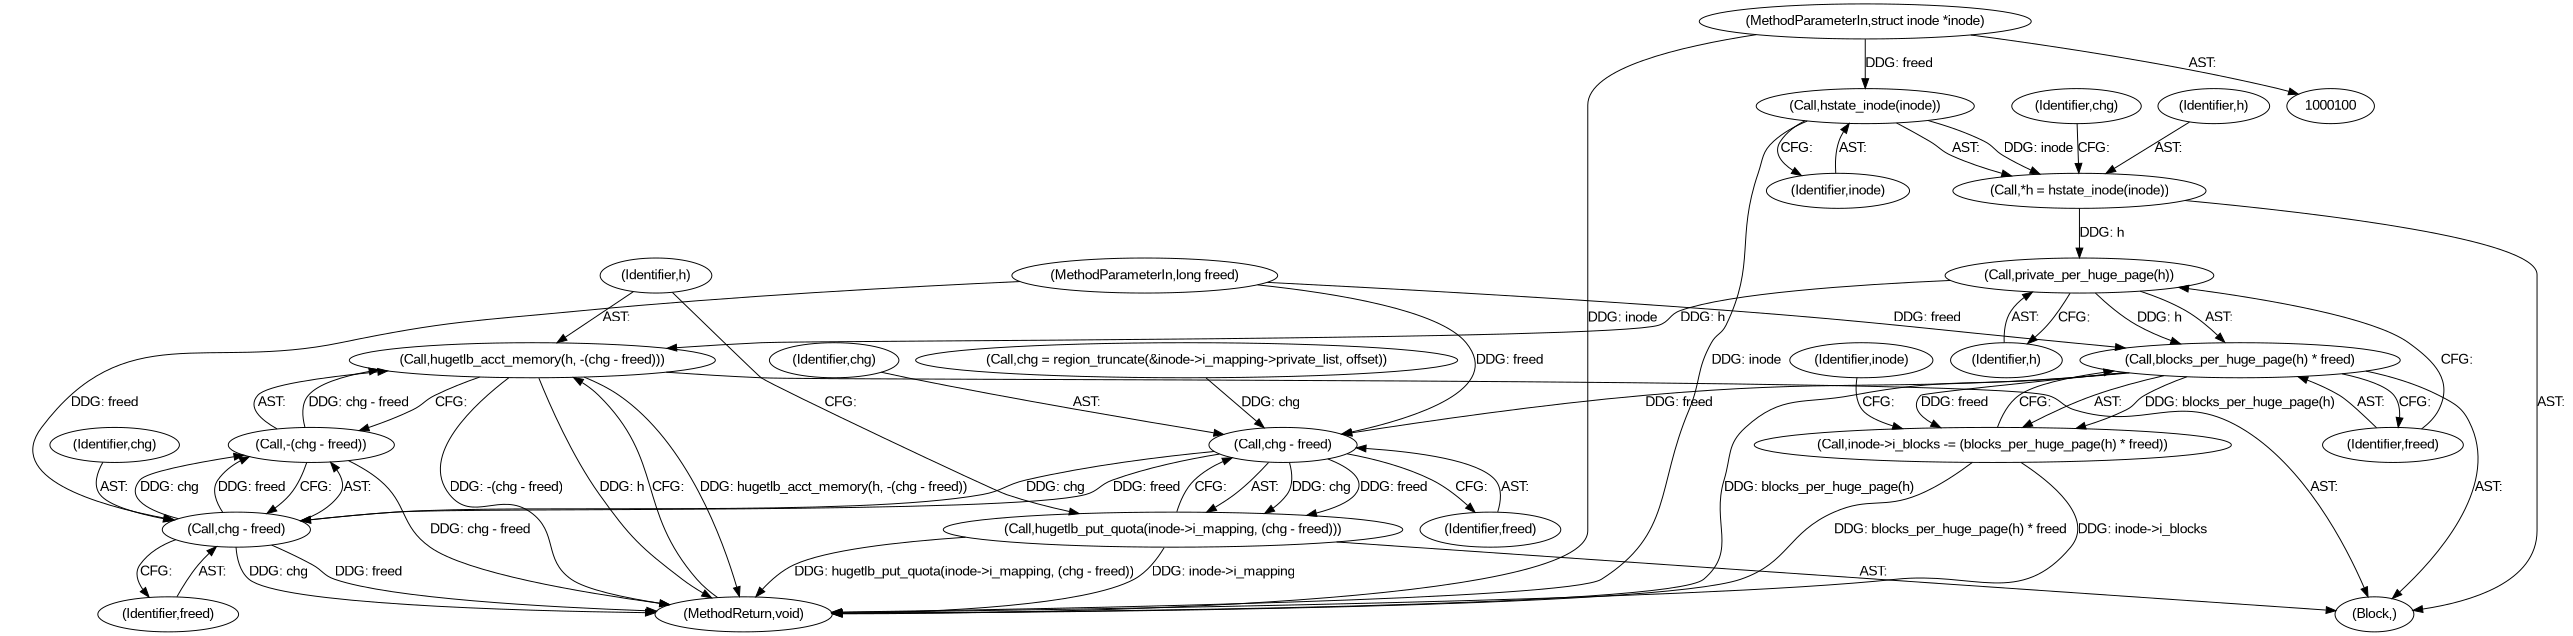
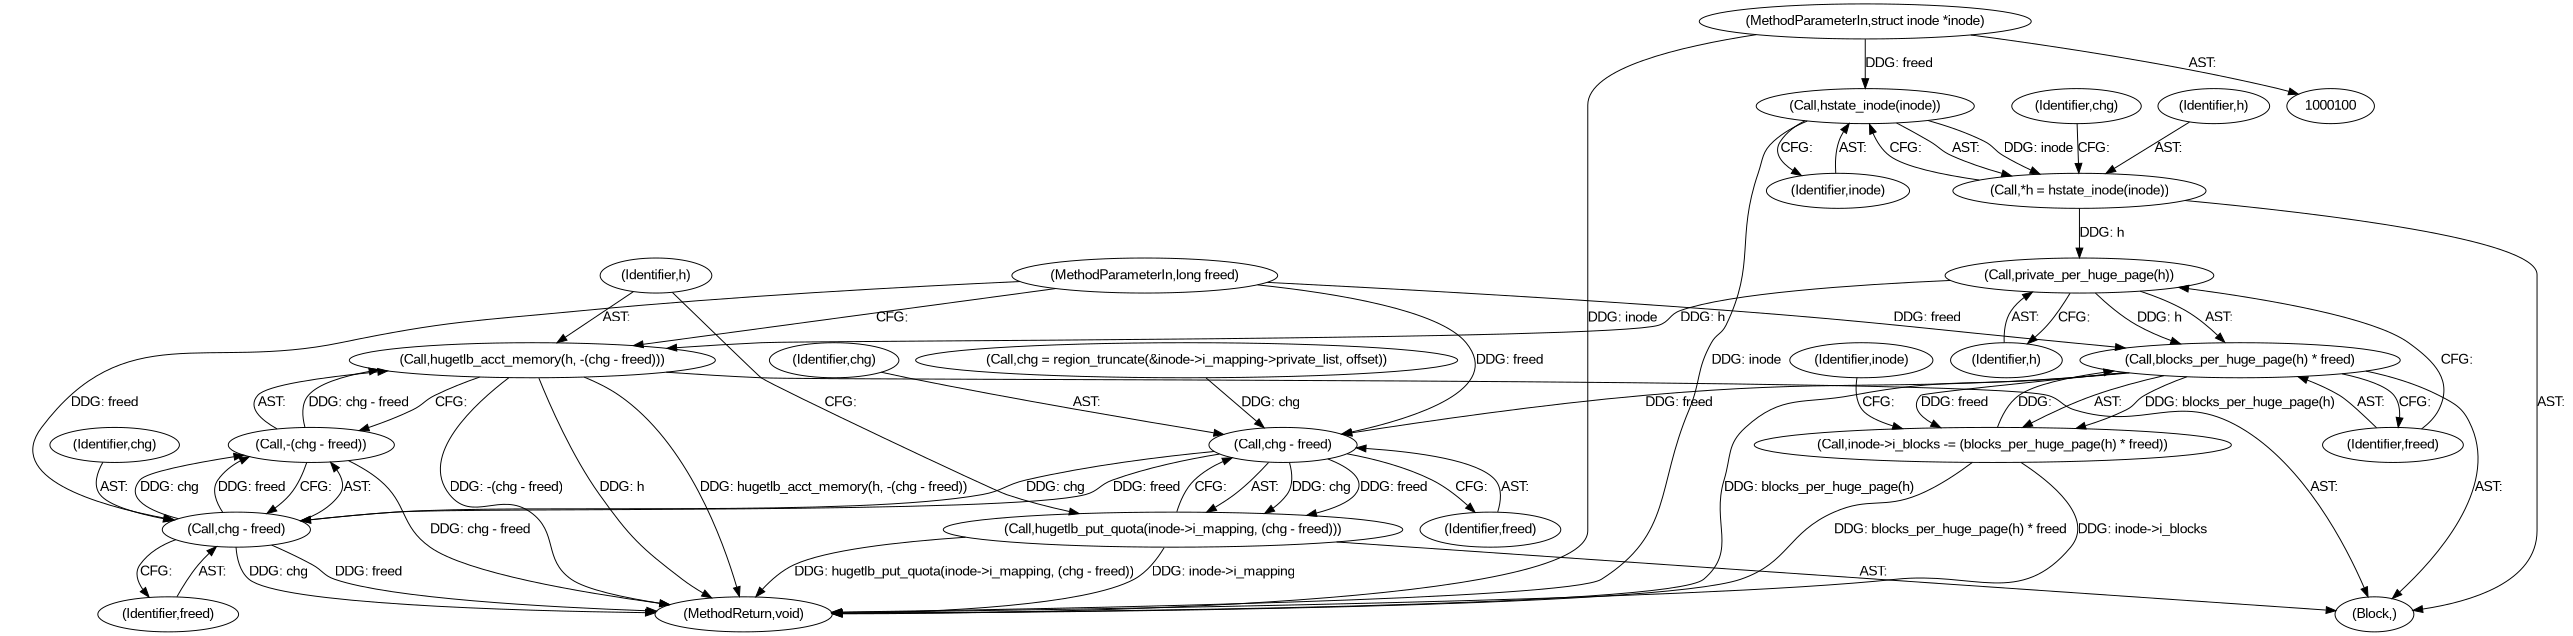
edge "(Call,*h = hstate_inode(inode))" -> "(Call,hstate_inode(inode))": added, label "CFG:"
edge "(Call,inode->i_blocks -= (blocks_per_huge_page(h) * freed))" -> "(Call,blocks_per_huge_page(h) * freed)": label "CFG: " -> "DDG: "
edge "(MethodReturn,void)" -> "(Call,hugetlb_acct_memory(h, -(chg - freed)))": now "(MethodParameterIn,long freed)" -> "(Call,hugetlb_acct_memory(h, -(chg - freed)))"
